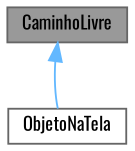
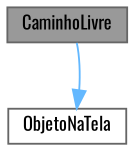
edge "ObjetoNaTela" -> "CaminhoLivre": reversed
